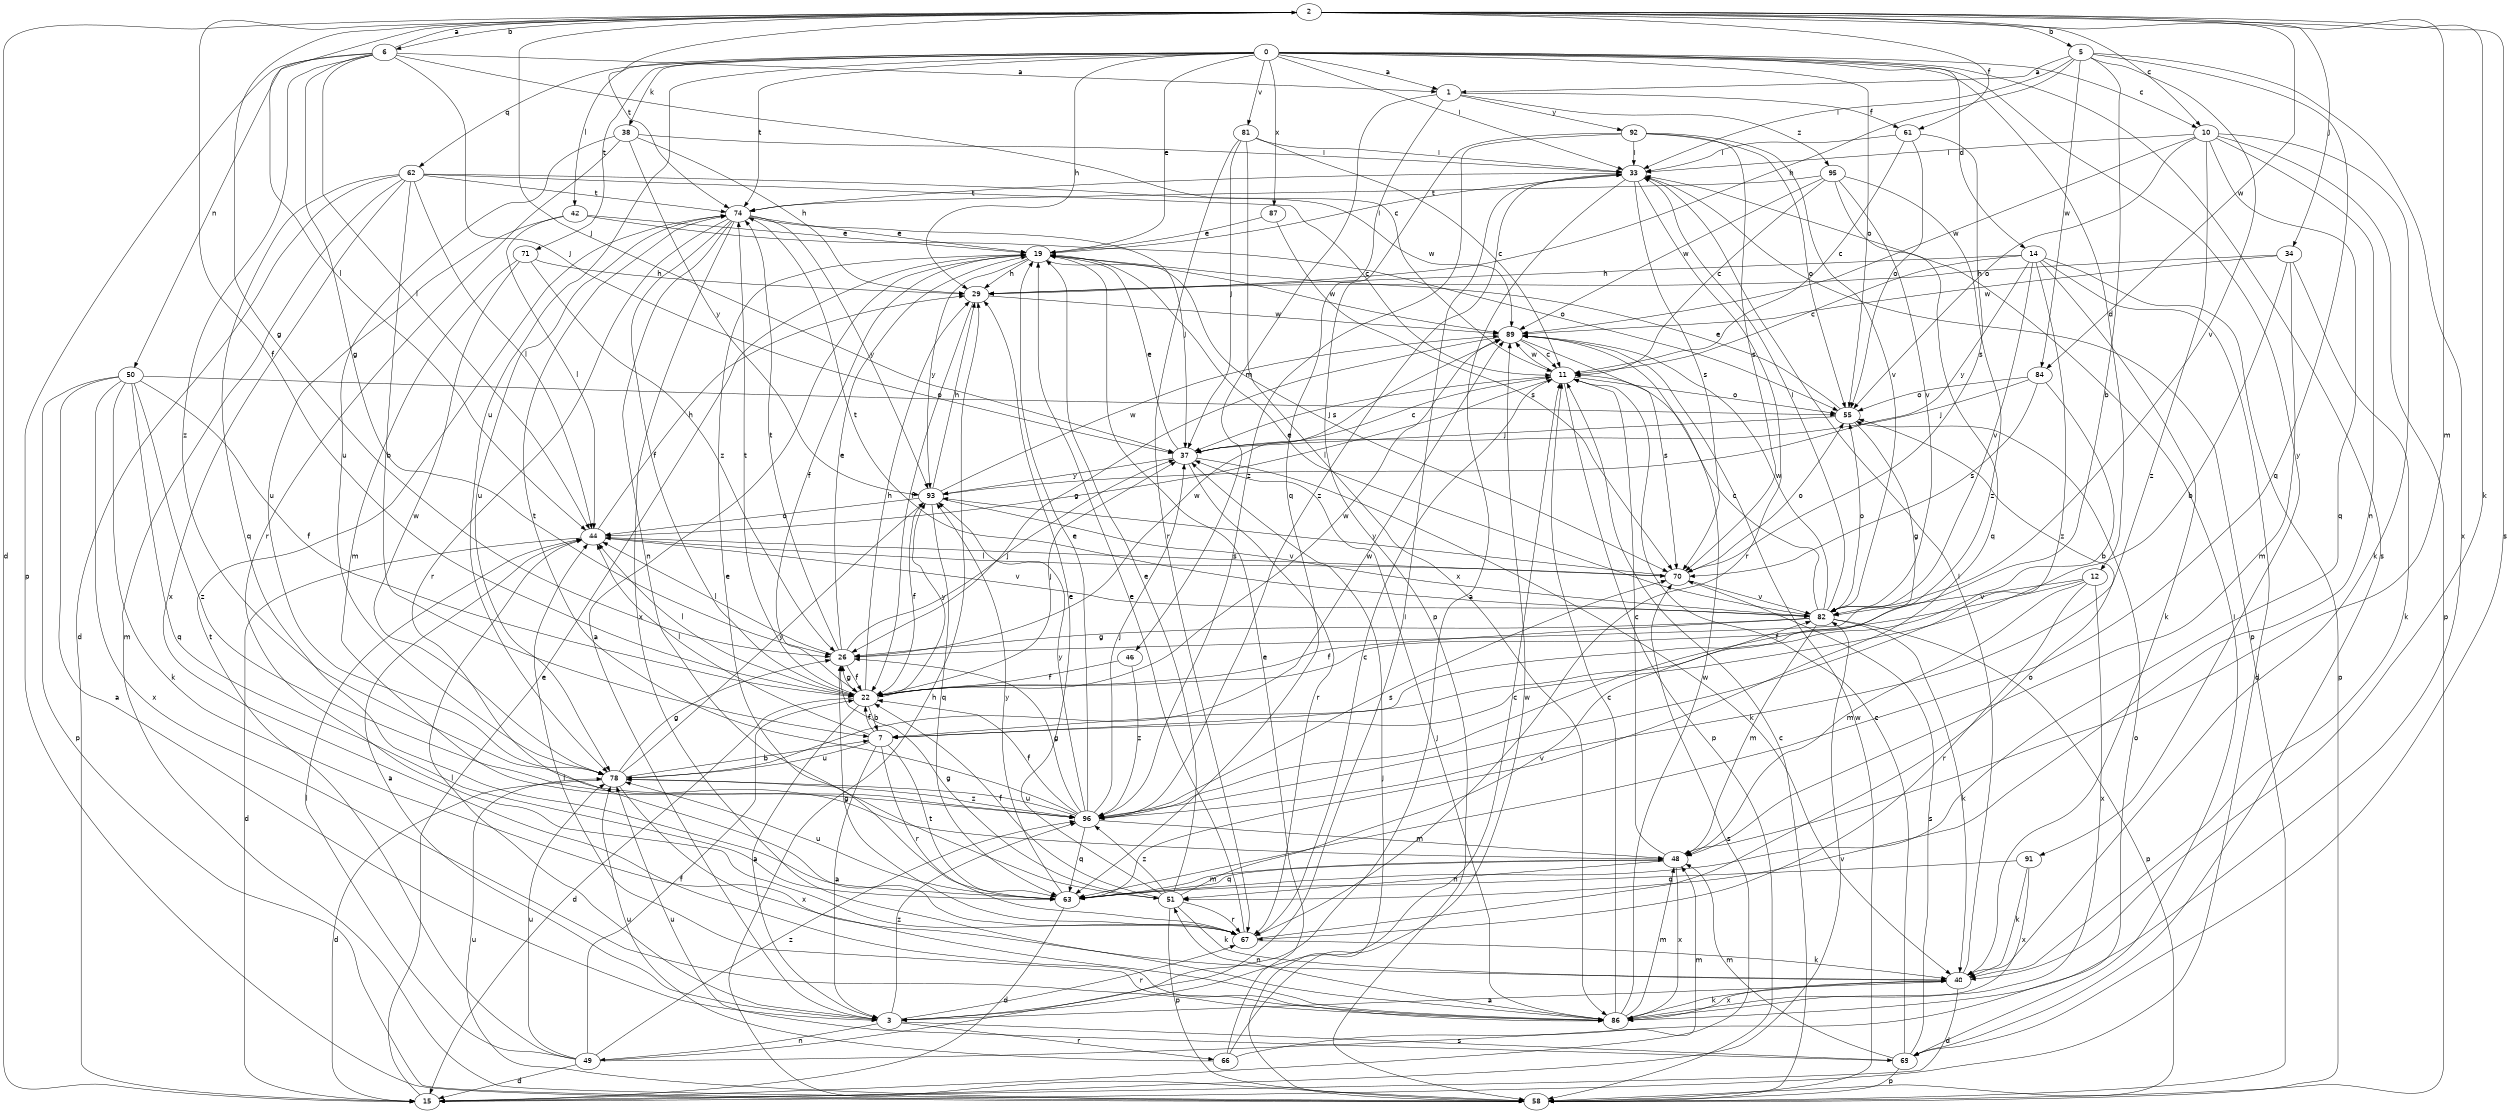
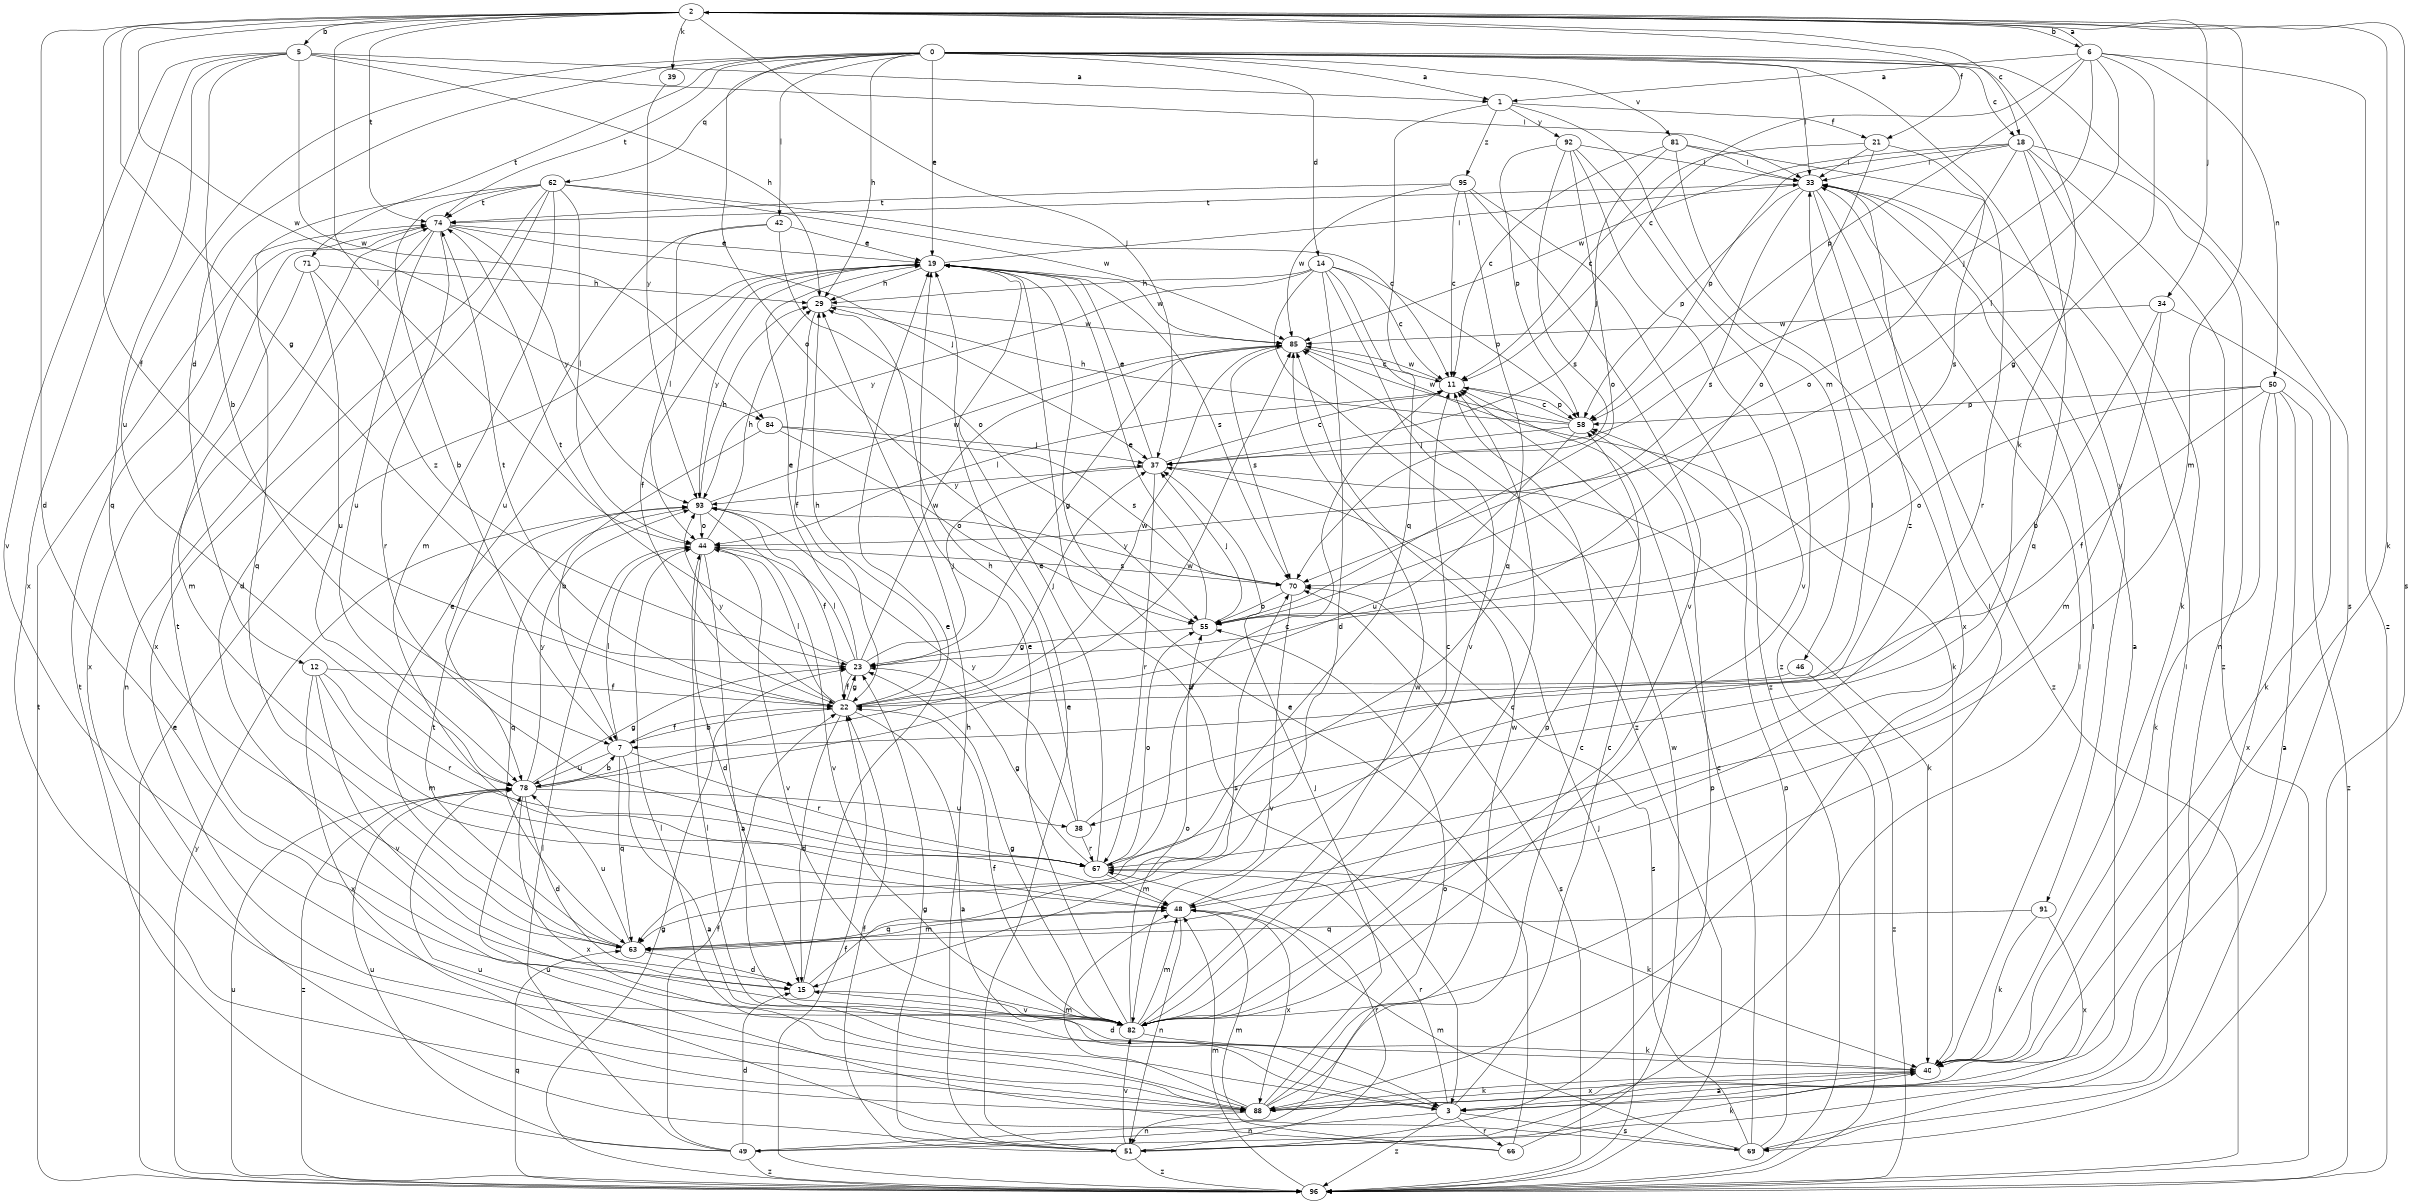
node "39": added
node "61": label "61" -> "21"
node "10": label "10" -> "18"
node "87": removed
edge "34" -> "29": removed, label "h"
node "89": label "89" -> "85"
edge "11" -> "55": removed, label "o"
edge "11" -> "37": removed, label "j"
edge "38" -> "78": reversed
edge "74" -> "22": removed, label "f"
edge "71" -> "78": label "w" -> "u"
edge "33" -> "67": label "r" -> "z"
edge "70" -> "44": removed, label "l"
edge "51" -> "29": label "e" -> "h"
node "26": label "26" -> "23"
edge "63" -> "93": label "y" -> "t"
edge "50" -> "63": removed, label "q"
edge "7" -> "63": label "t" -> "q"
edge "67" -> "48": added, label "m"
node "86": label "86" -> "88"
edge "62" -> "58": now "62" -> "48"
